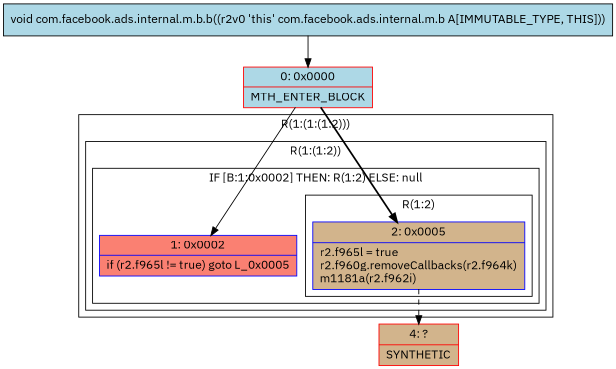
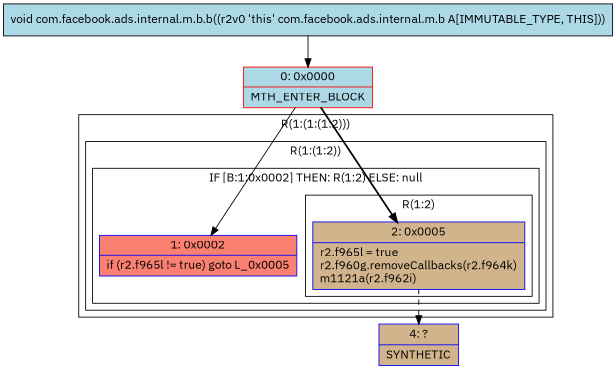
node "2: 0x0005": text "m1181a(r2.f962i)" -> "m1121a(r2.f962i)"
node "4: ?": color red -> blue
